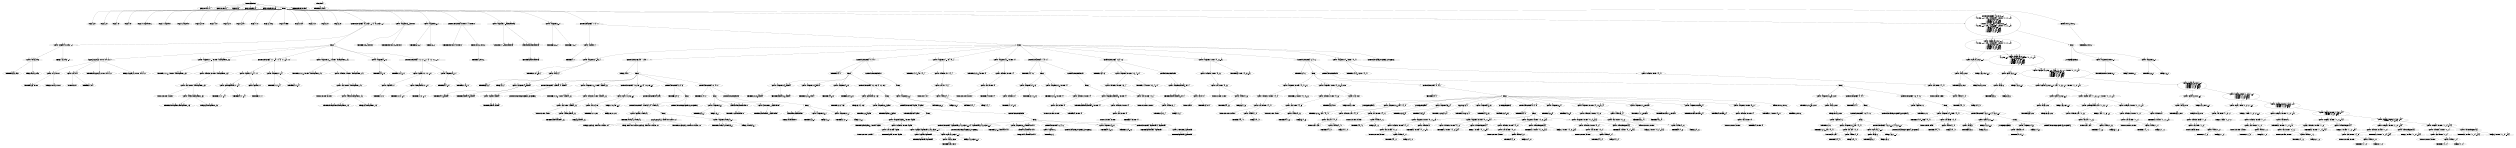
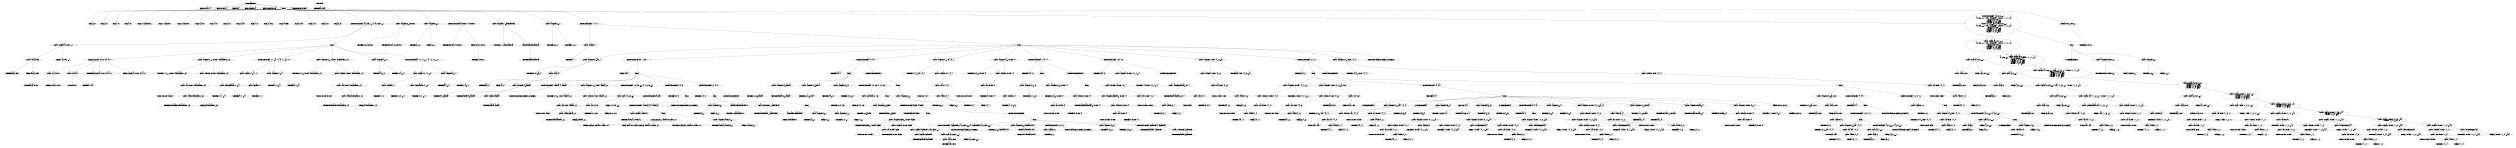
node "(IDENTIFIER,a5,a5 & 0x200)": added
